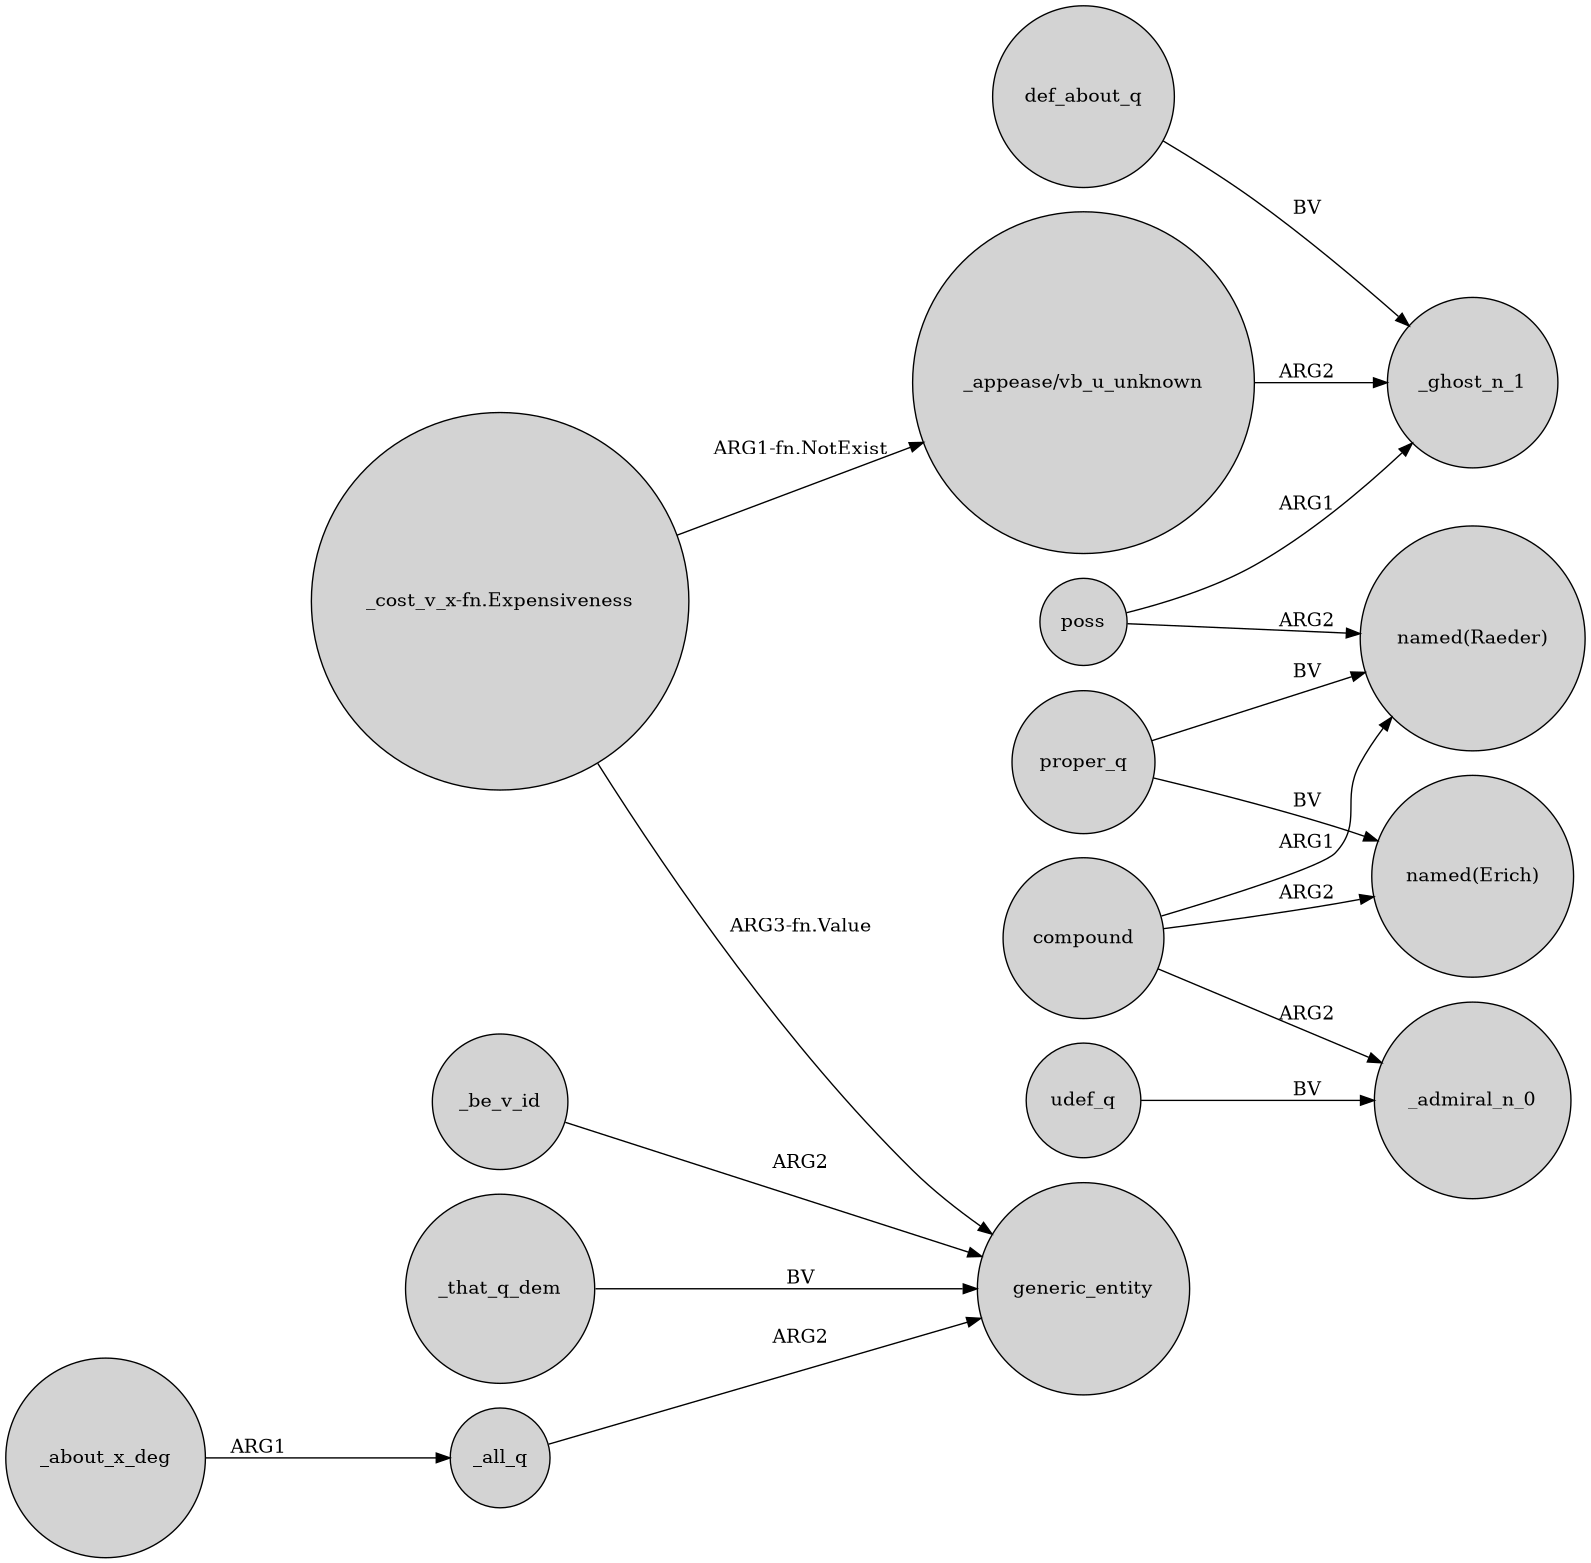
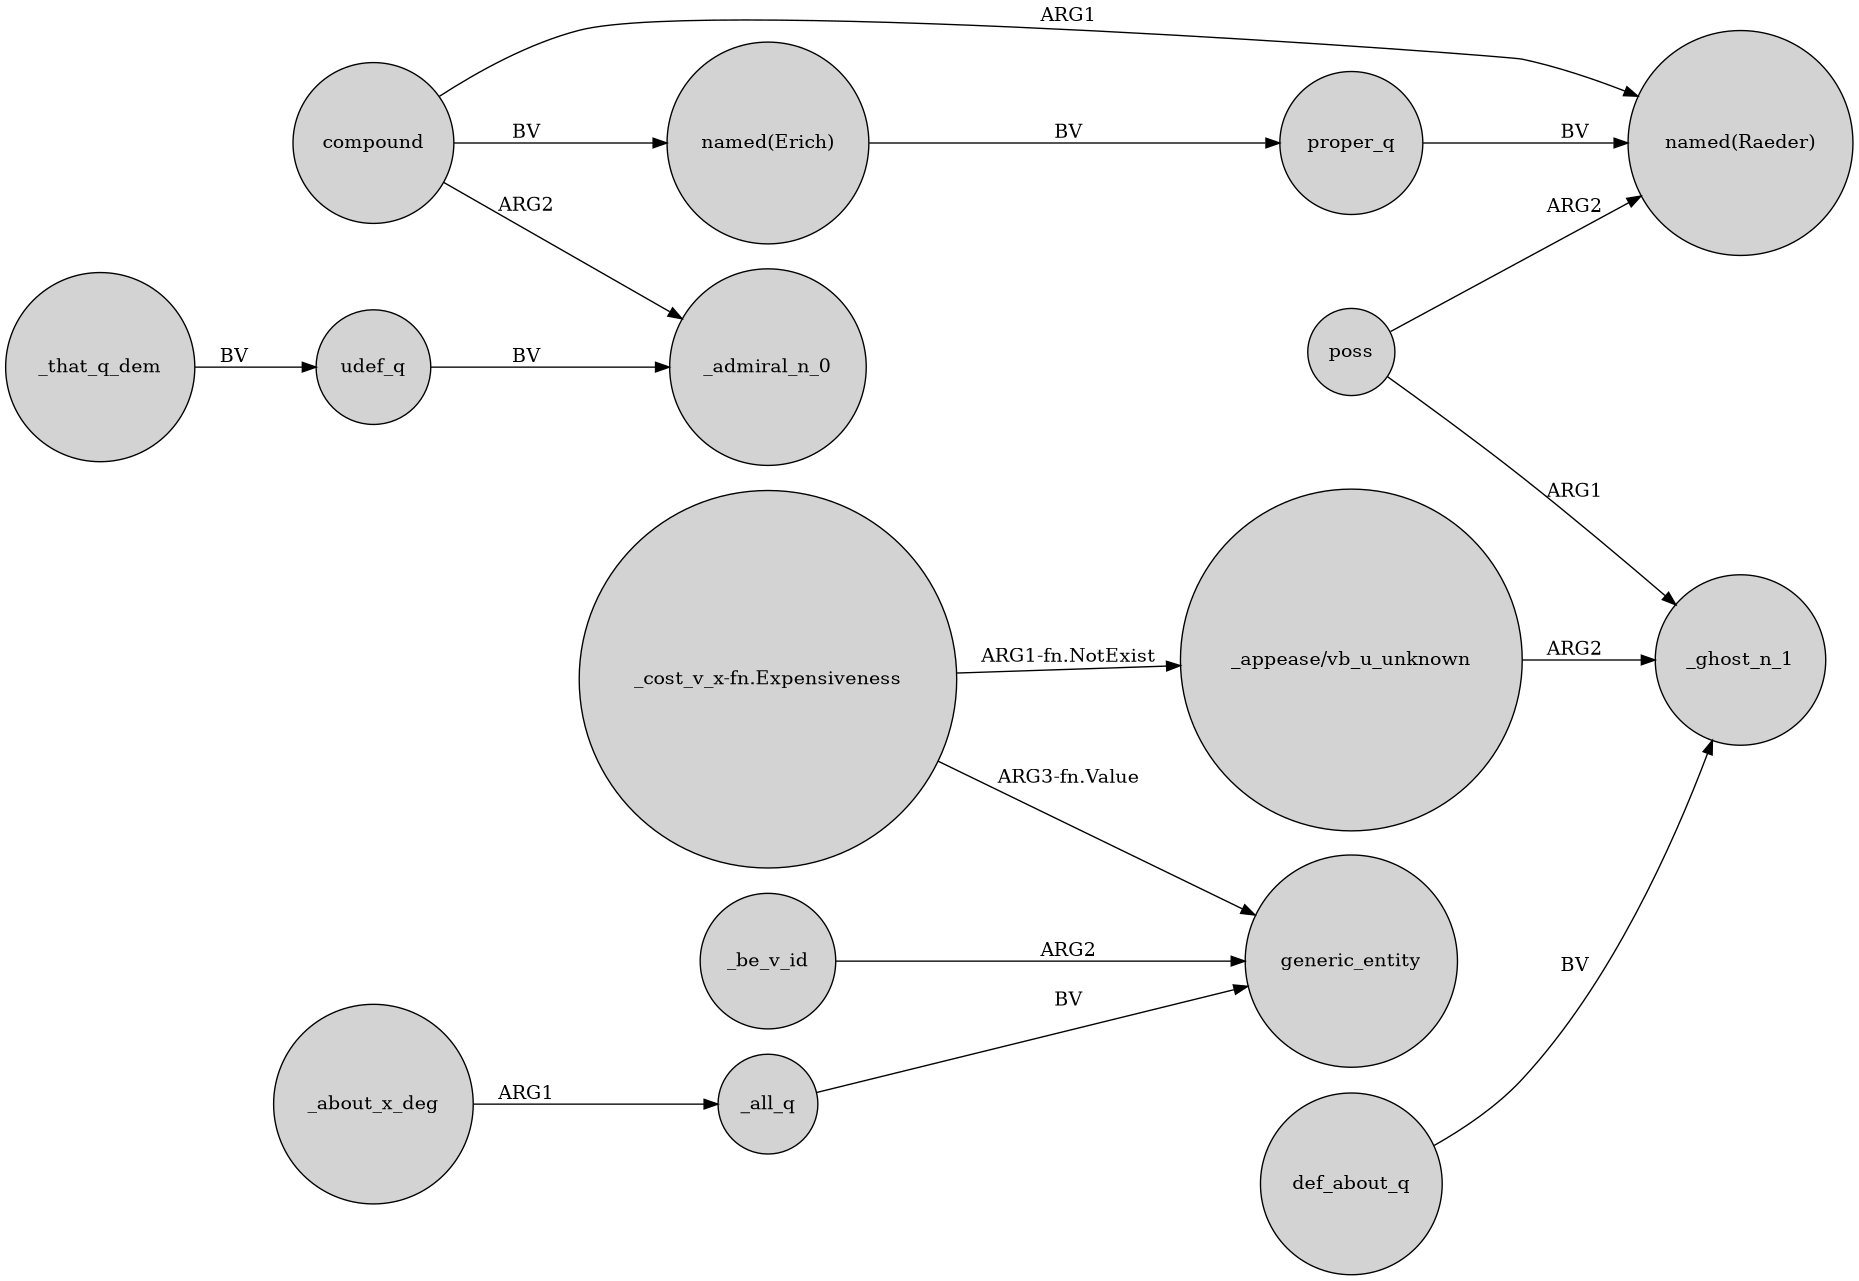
edge "proper_q" -> "named(Erich)": reversed
edge "compound" -> "named(Erich)": label "ARG2" -> "BV"
edge "_that_q_dem" -> "generic_entity": now "_that_q_dem" -> "udef_q"
edge "_all_q" -> "generic_entity": label "ARG2" -> "BV"
